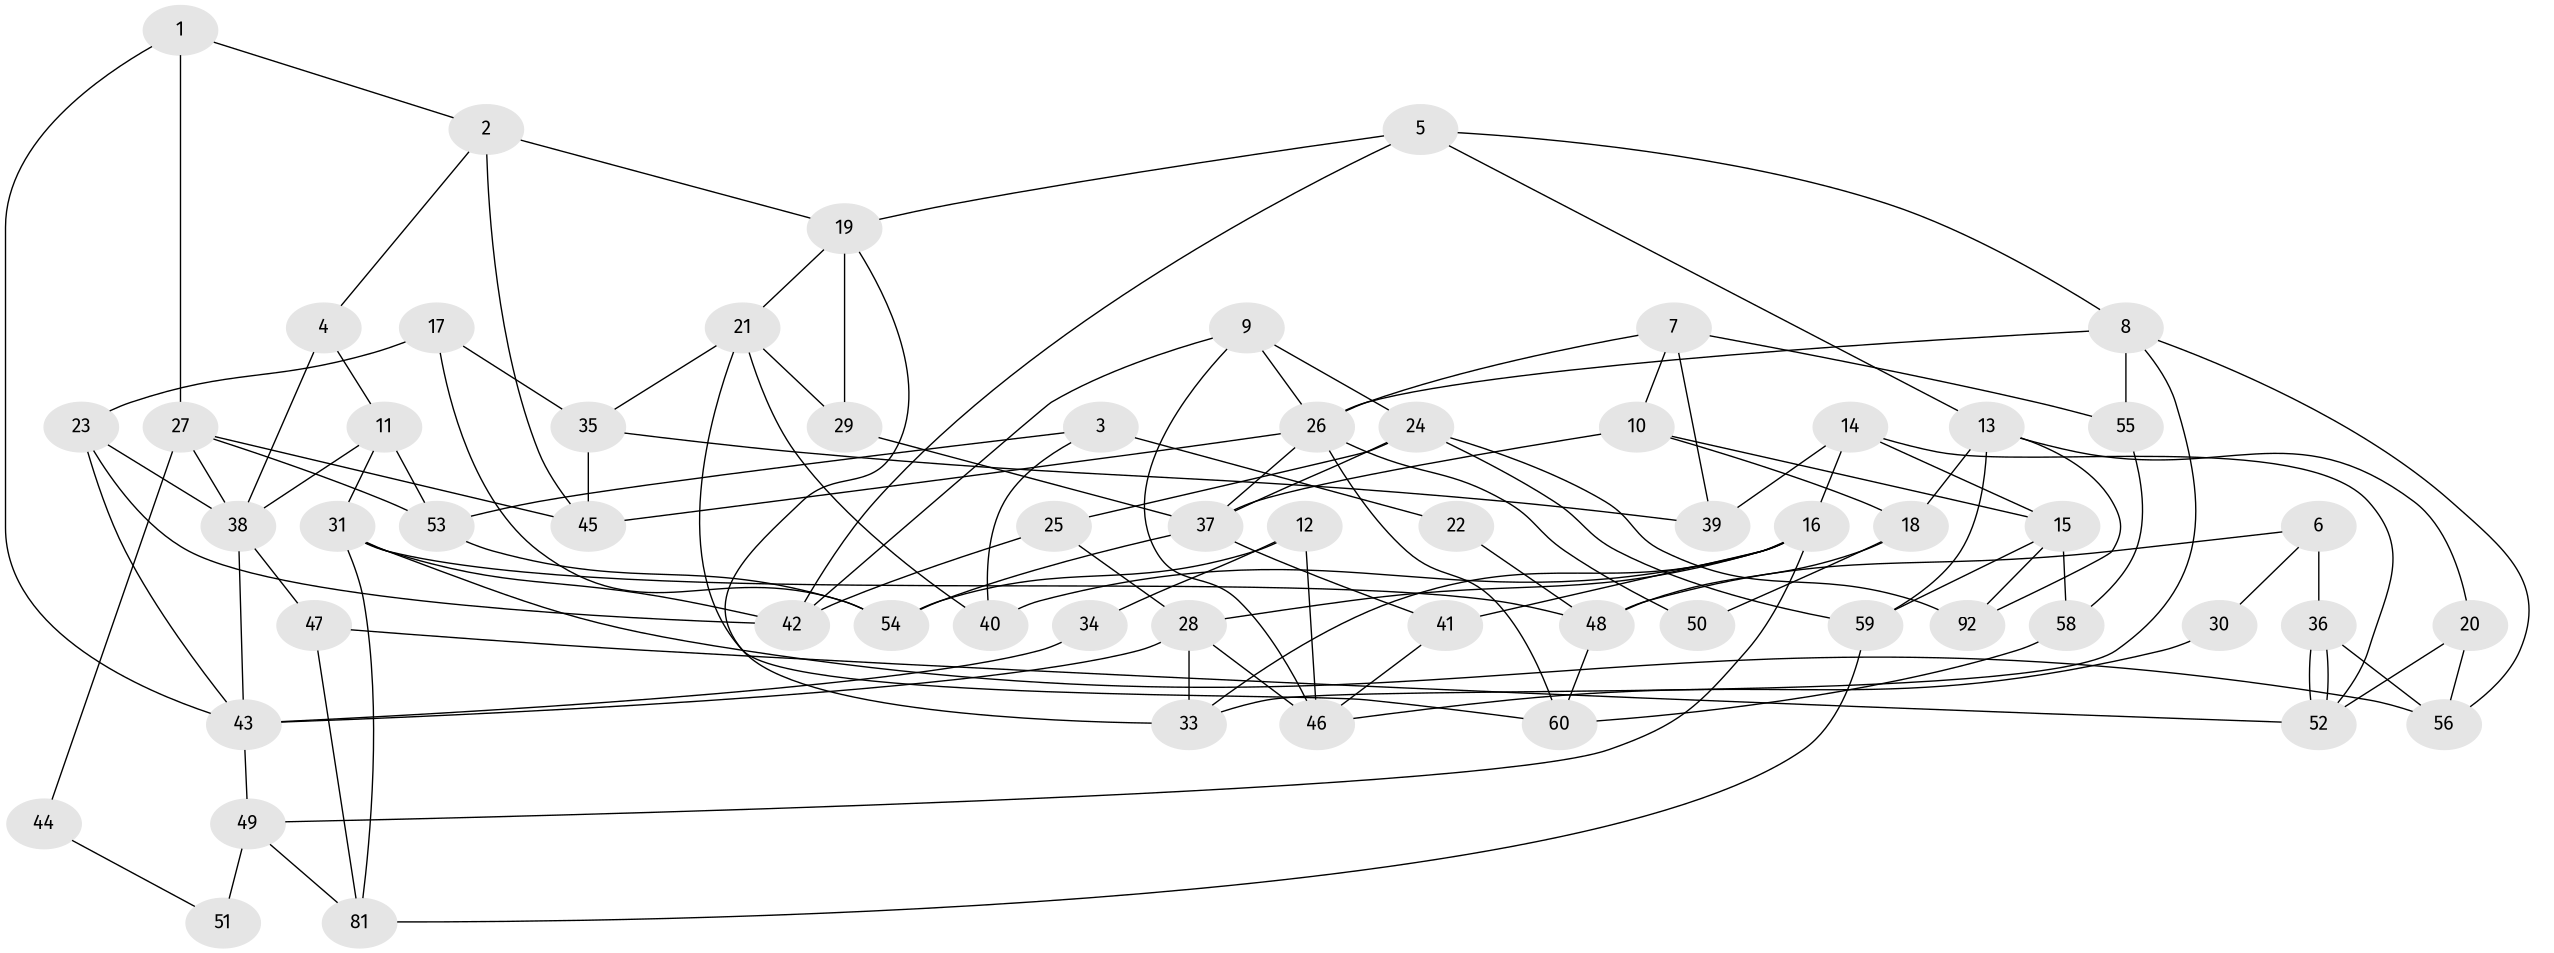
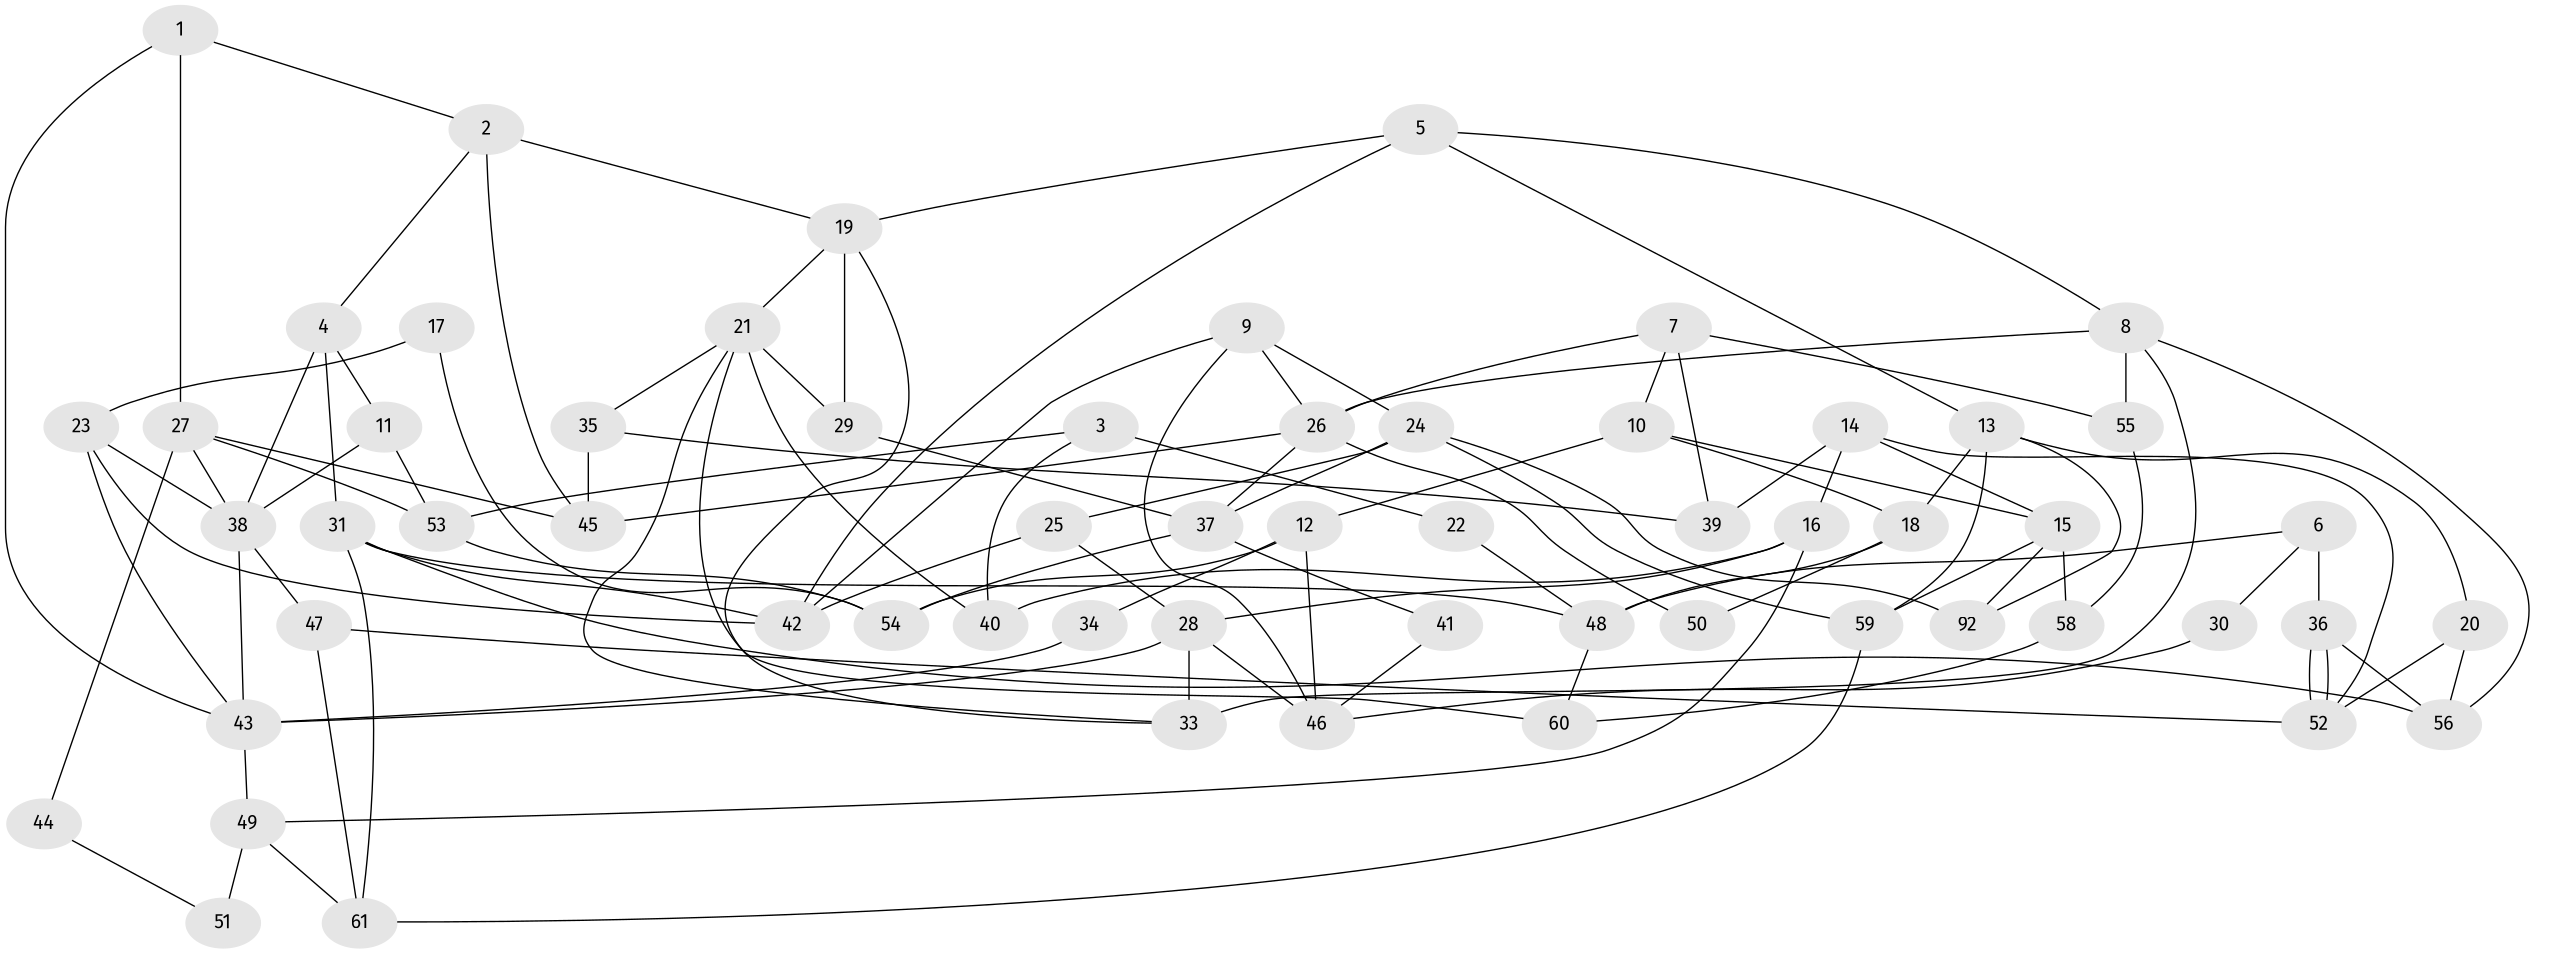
edge "17" -- "35": removed
edge "10" -- "37": now "10" -- "12"
edge "11" -- "31": now "4" -- "31"
edge "26" -- "60": removed
edge "16" -- "33": now "21" -- "33"
edge "16" -- "41": removed
node "81": label "81" -> "61"
